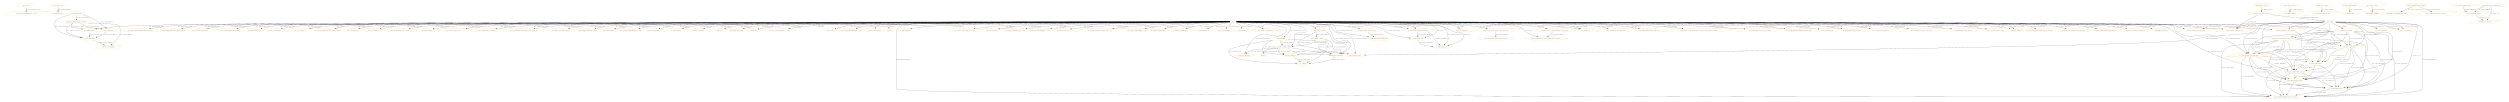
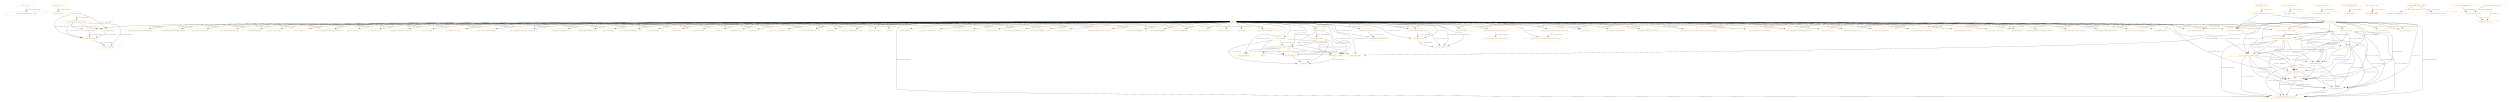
node "-6913392a:15f818a062f:-7f6b": added
node "-6913392a:15f818a062f:-7f6a": added
edge "owl:Thing" -> "sp:ApplicationOfTheProtocol": now "sp:AdvantageOfTheProtocol" -> "sp:ApplicationOfTheProtocol"
